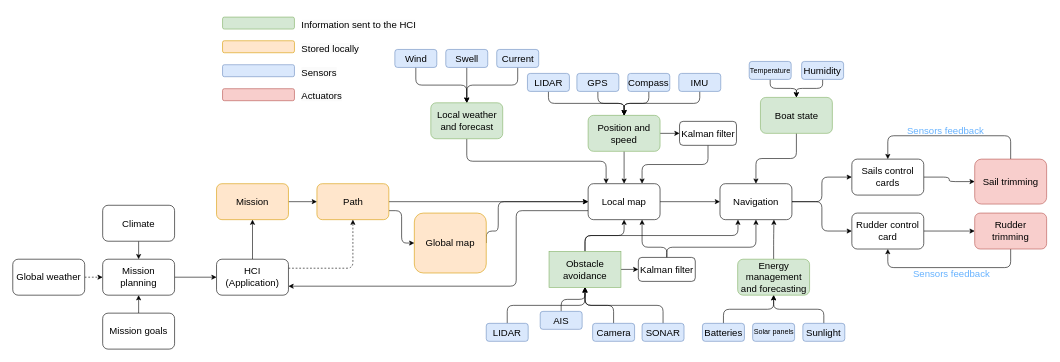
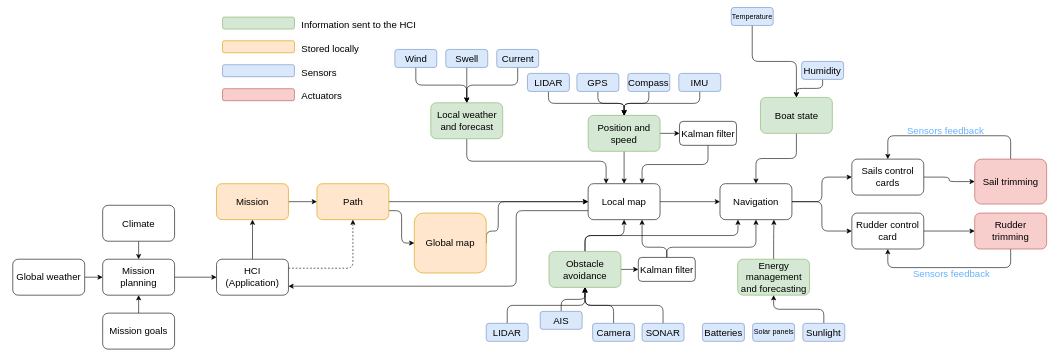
node "Temperature": moved (771, 71) -> (753, 17)
node "Obstacle avoidance": shape rectangle -> rounded rectangle
edge "Global weather" -> "Mission planning": style dashed -> solid
edge "Batteries" -> "Energy management and forecasting": removed
